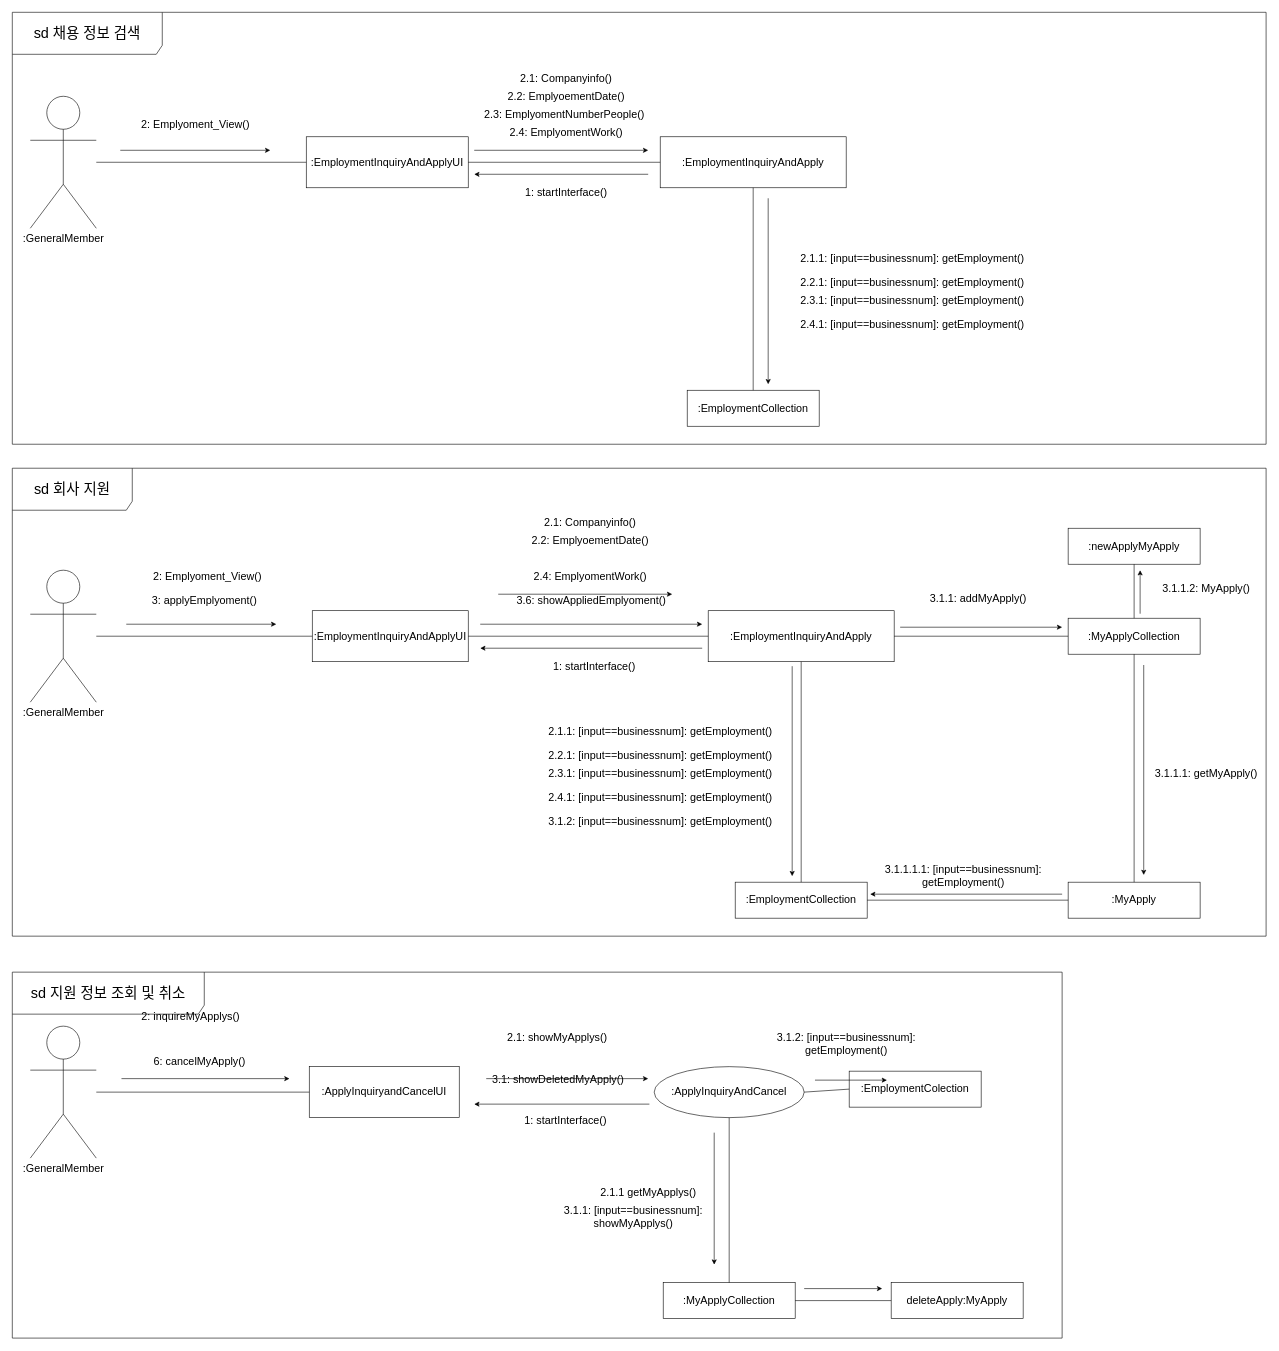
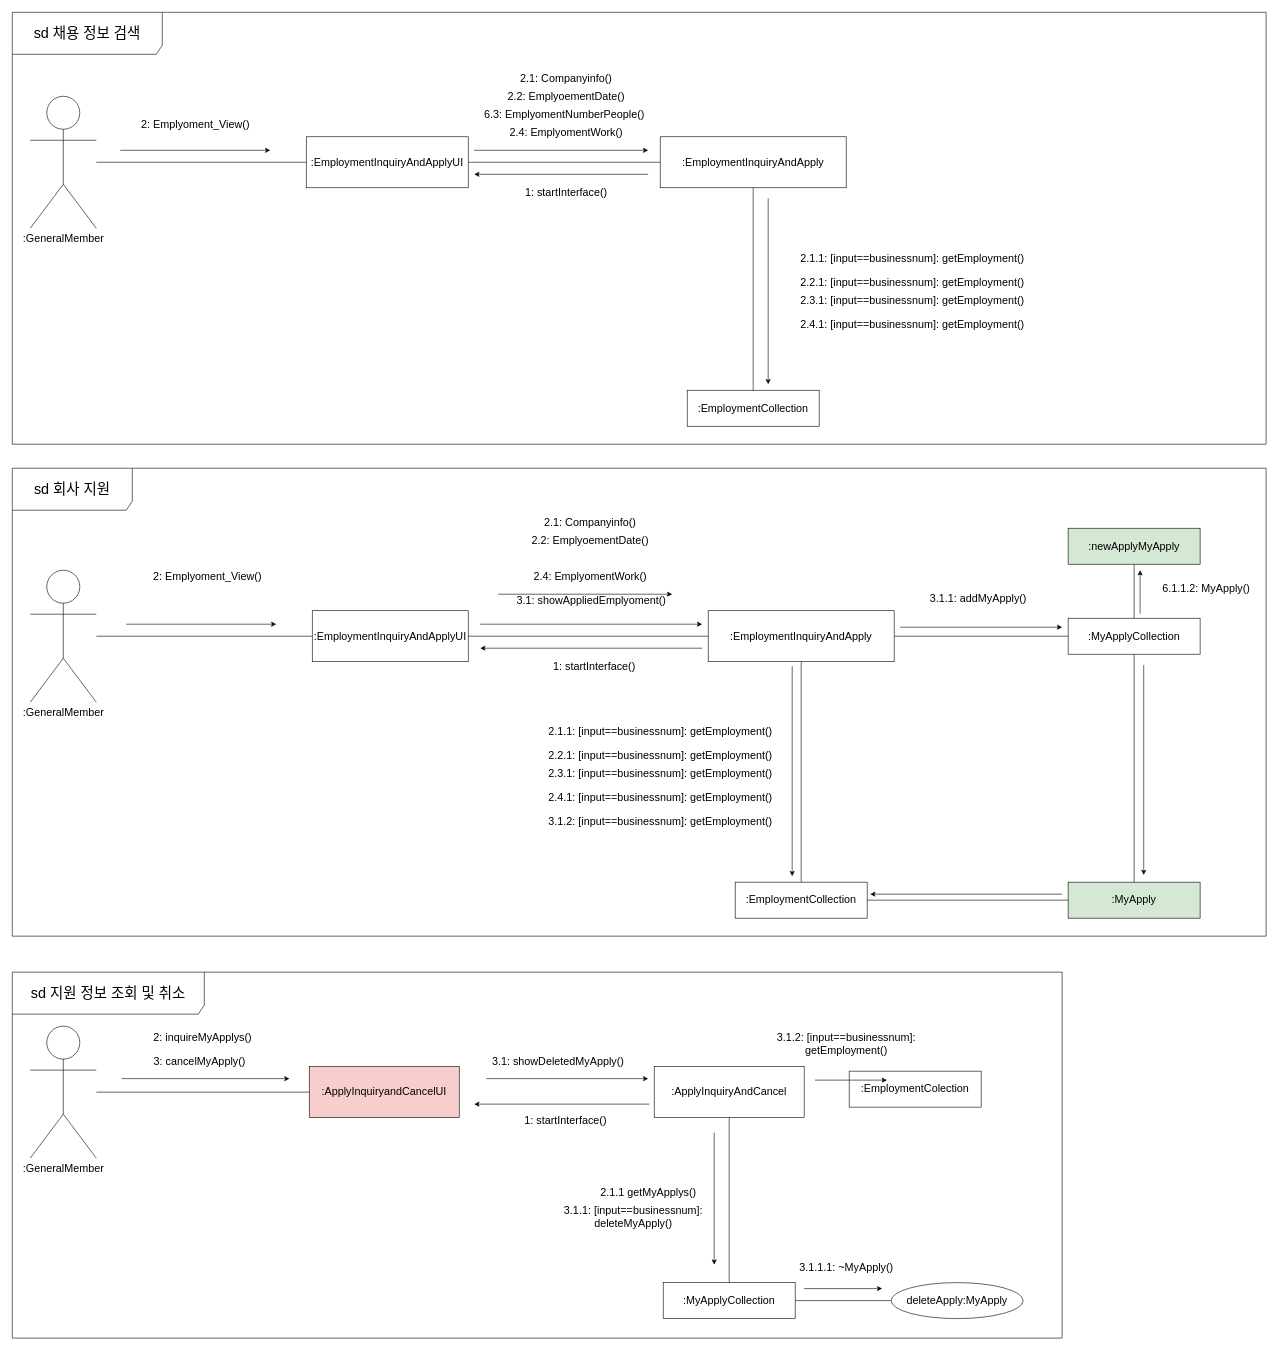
node "2.3: EmplyomentNumberPeople()": label "2.3: EmplyomentNumberPeople()" -> "6.3: EmplyomentNumberPeople()"
node ":newApplyMyApply": fillcolor #ffffff -> #d5e8d4
node "3.1.1.2: MyApply()": label "3.1.1.2: MyApply()" -> "6.1.1.2: MyApply()"
node "3: applyEmplyoment()": removed
node "3.6: showAppliedEmplyoment()": label "3.6: showAppliedEmplyoment()" -> "3.1: showAppliedEmplyoment()"
node "3.1.1.1: getMyApply()": removed
node "3.1.1.1.1: [input==businessnum]: getEmployment()": removed
node ":MyApply": fillcolor #ffffff -> #d5e8d4
node "2: inquireMyApplys()": moved (191, 1017) -> (203, 1038)
node "2.1: showMyApplys()": removed
node "6: cancelMyApply()": label "6: cancelMyApply()" -> "3: cancelMyApply()"
node "3.1: showDeletedMyApply()": moved (551, 1080) -> (551, 1062)
edge ":EmploymentColection" -- ":ApplyInquiryAndCancel": removed
node ":ApplyInquiryandCancelUI": fillcolor #ffffff -> #f8cecc
node ":ApplyInquiryAndCancel": shape ellipse -> rectangle
node "3.1.1: [input==businessnum]: showMyApplys()": label "3.1.1: [input==businessnum]: showMyApplys()" -> "3.1.1: [input==businessnum]: deleteMyApply()"
node "3.1.1.1: ~MyApply()": added
node "deleteApply:MyApply": shape rectangle -> ellipse
